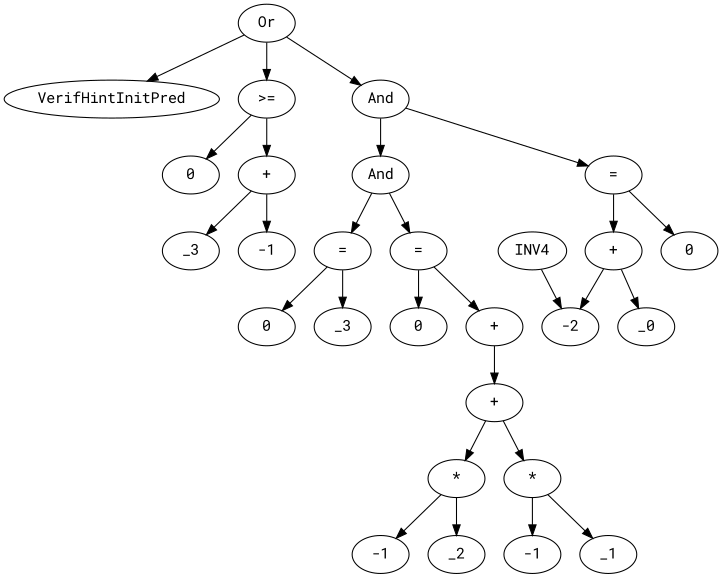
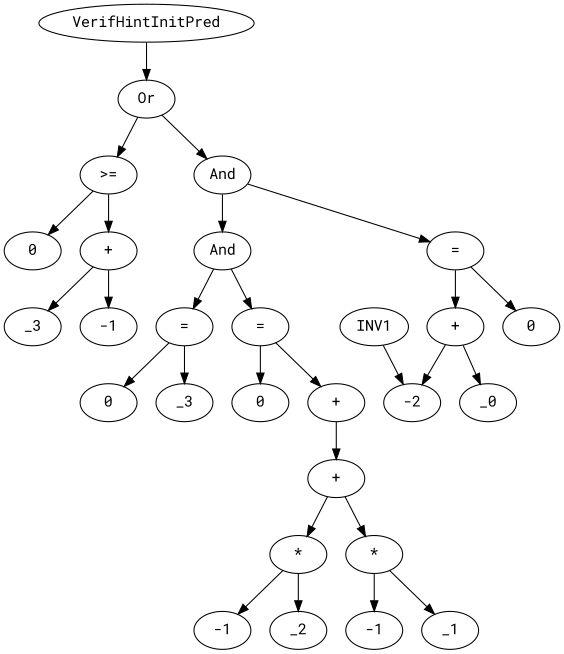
edge "Or" -> "VerifHintInitPred": reversed
node "INV4": label "INV4" -> "INV1"
